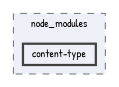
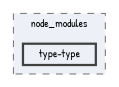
node "content-type": label "content-type" -> "type-type"
